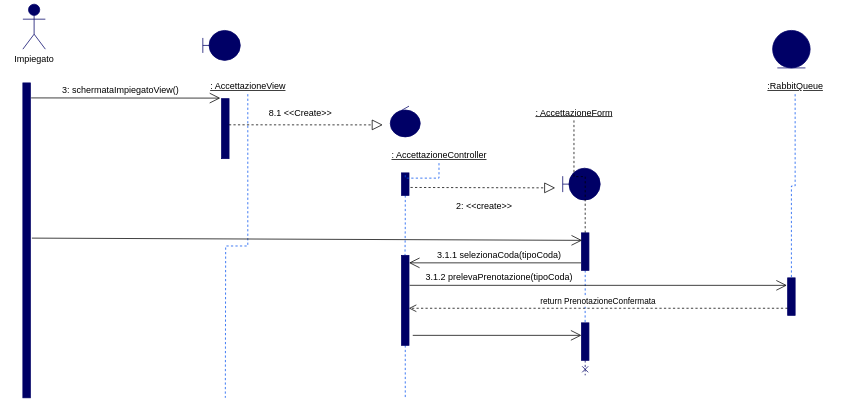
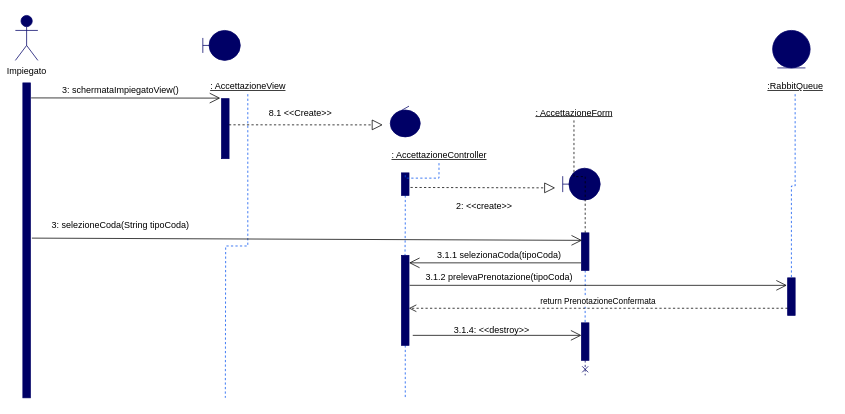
node "Impiegato": moved (34, 27) -> (27, 38)
node "3: selezioneCoda(String tipoCoda)": added
node "3.1.4: <<destroy>>": added
